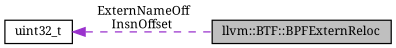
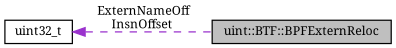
node "llvm::BTF::BPFExternReloc": label "llvm::BTF::BPFExternReloc" -> "uint::BTF::BPFExternReloc"
